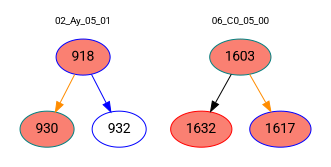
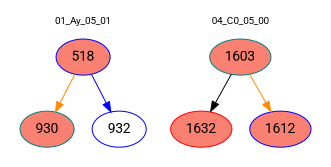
cluster "02_Ay_05_01": label "02_Ay_05_01" -> "01_Ay_05_01"
cluster "06_C0_05_00": label "06_C0_05_00" -> "04_C0_05_00"
node "918": label "918" -> "518"
node "1617": label "1617" -> "1612"
